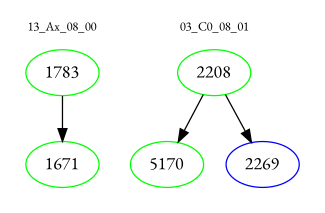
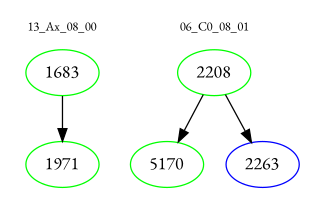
cluster "03_C0_08_01": label "03_C0_08_01" -> "06_C0_08_01"
node "1783": label "1783" -> "1683"
node "1671": label "1671" -> "1971"
node "2269": label "2269" -> "2263"
